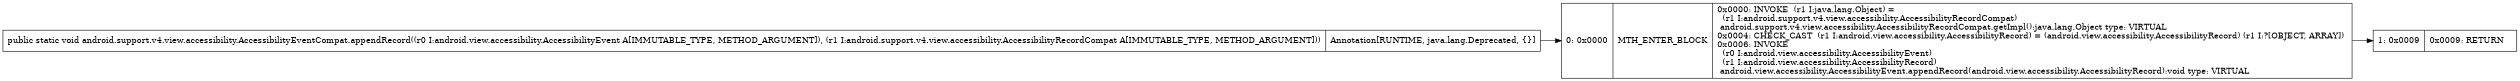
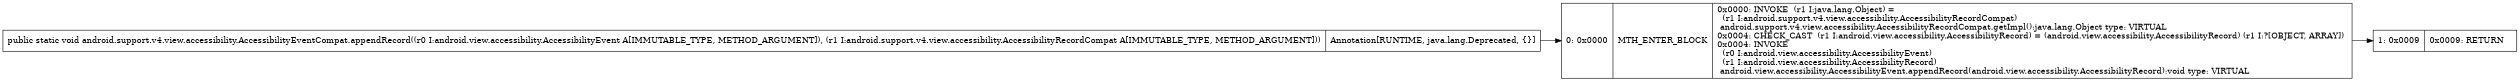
node "0: 0x0000": text "0x0006: INVOKE" -> "0x0004: INVOKE"
